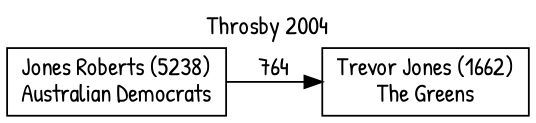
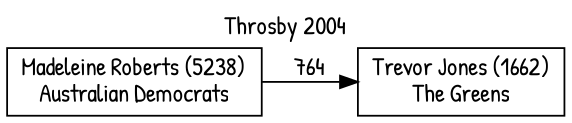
node "Jones Roberts (5238) Australian Democrats": label "Jones Roberts (5238) Australian Democrats" -> "Madeleine Roberts (5238) Australian Democrats"
